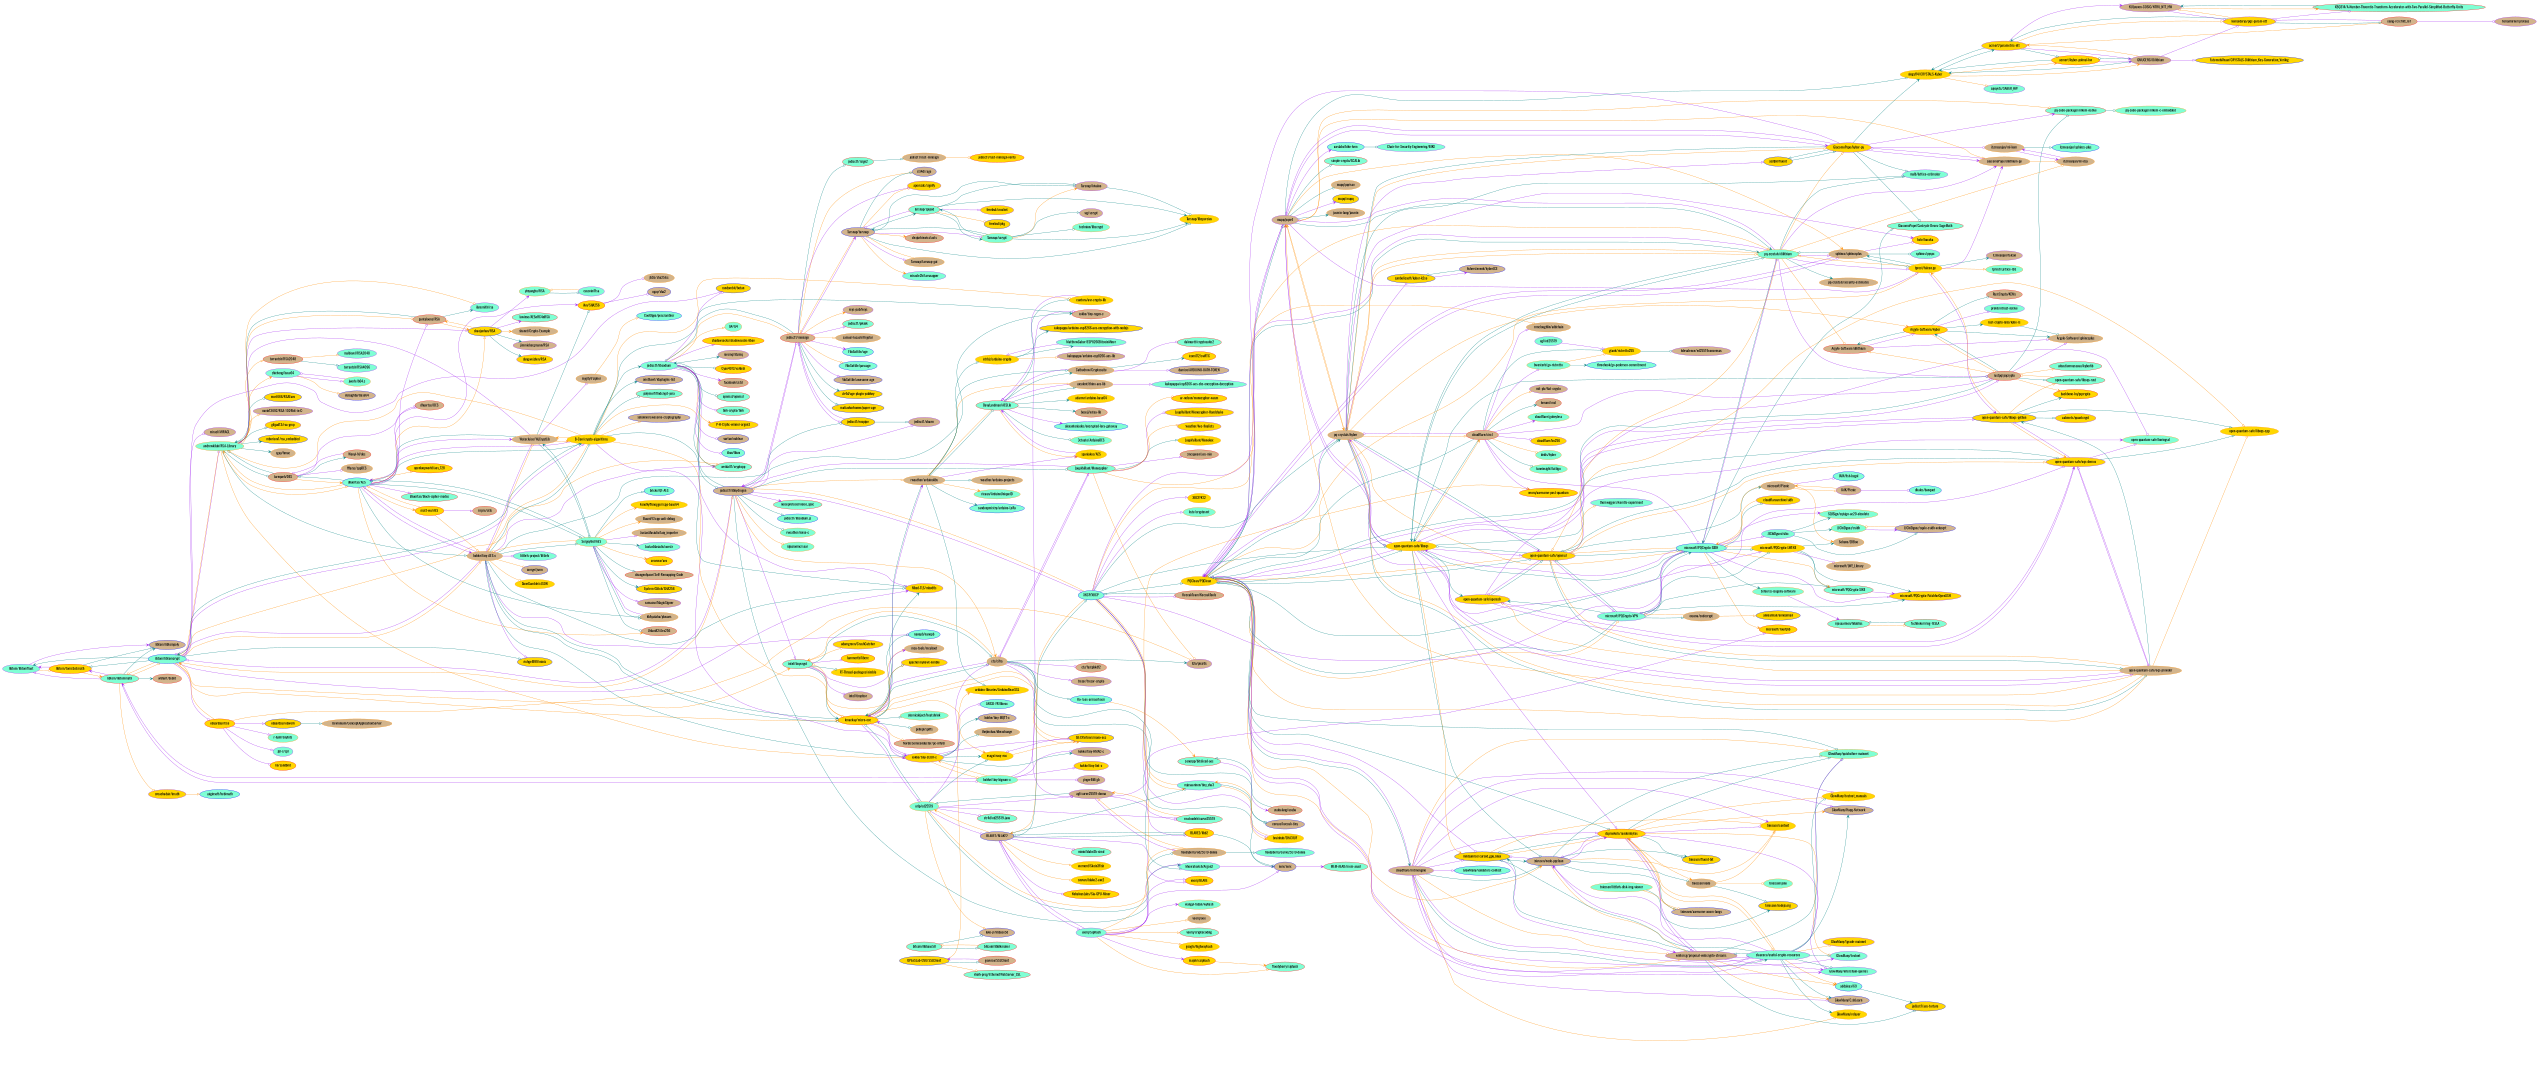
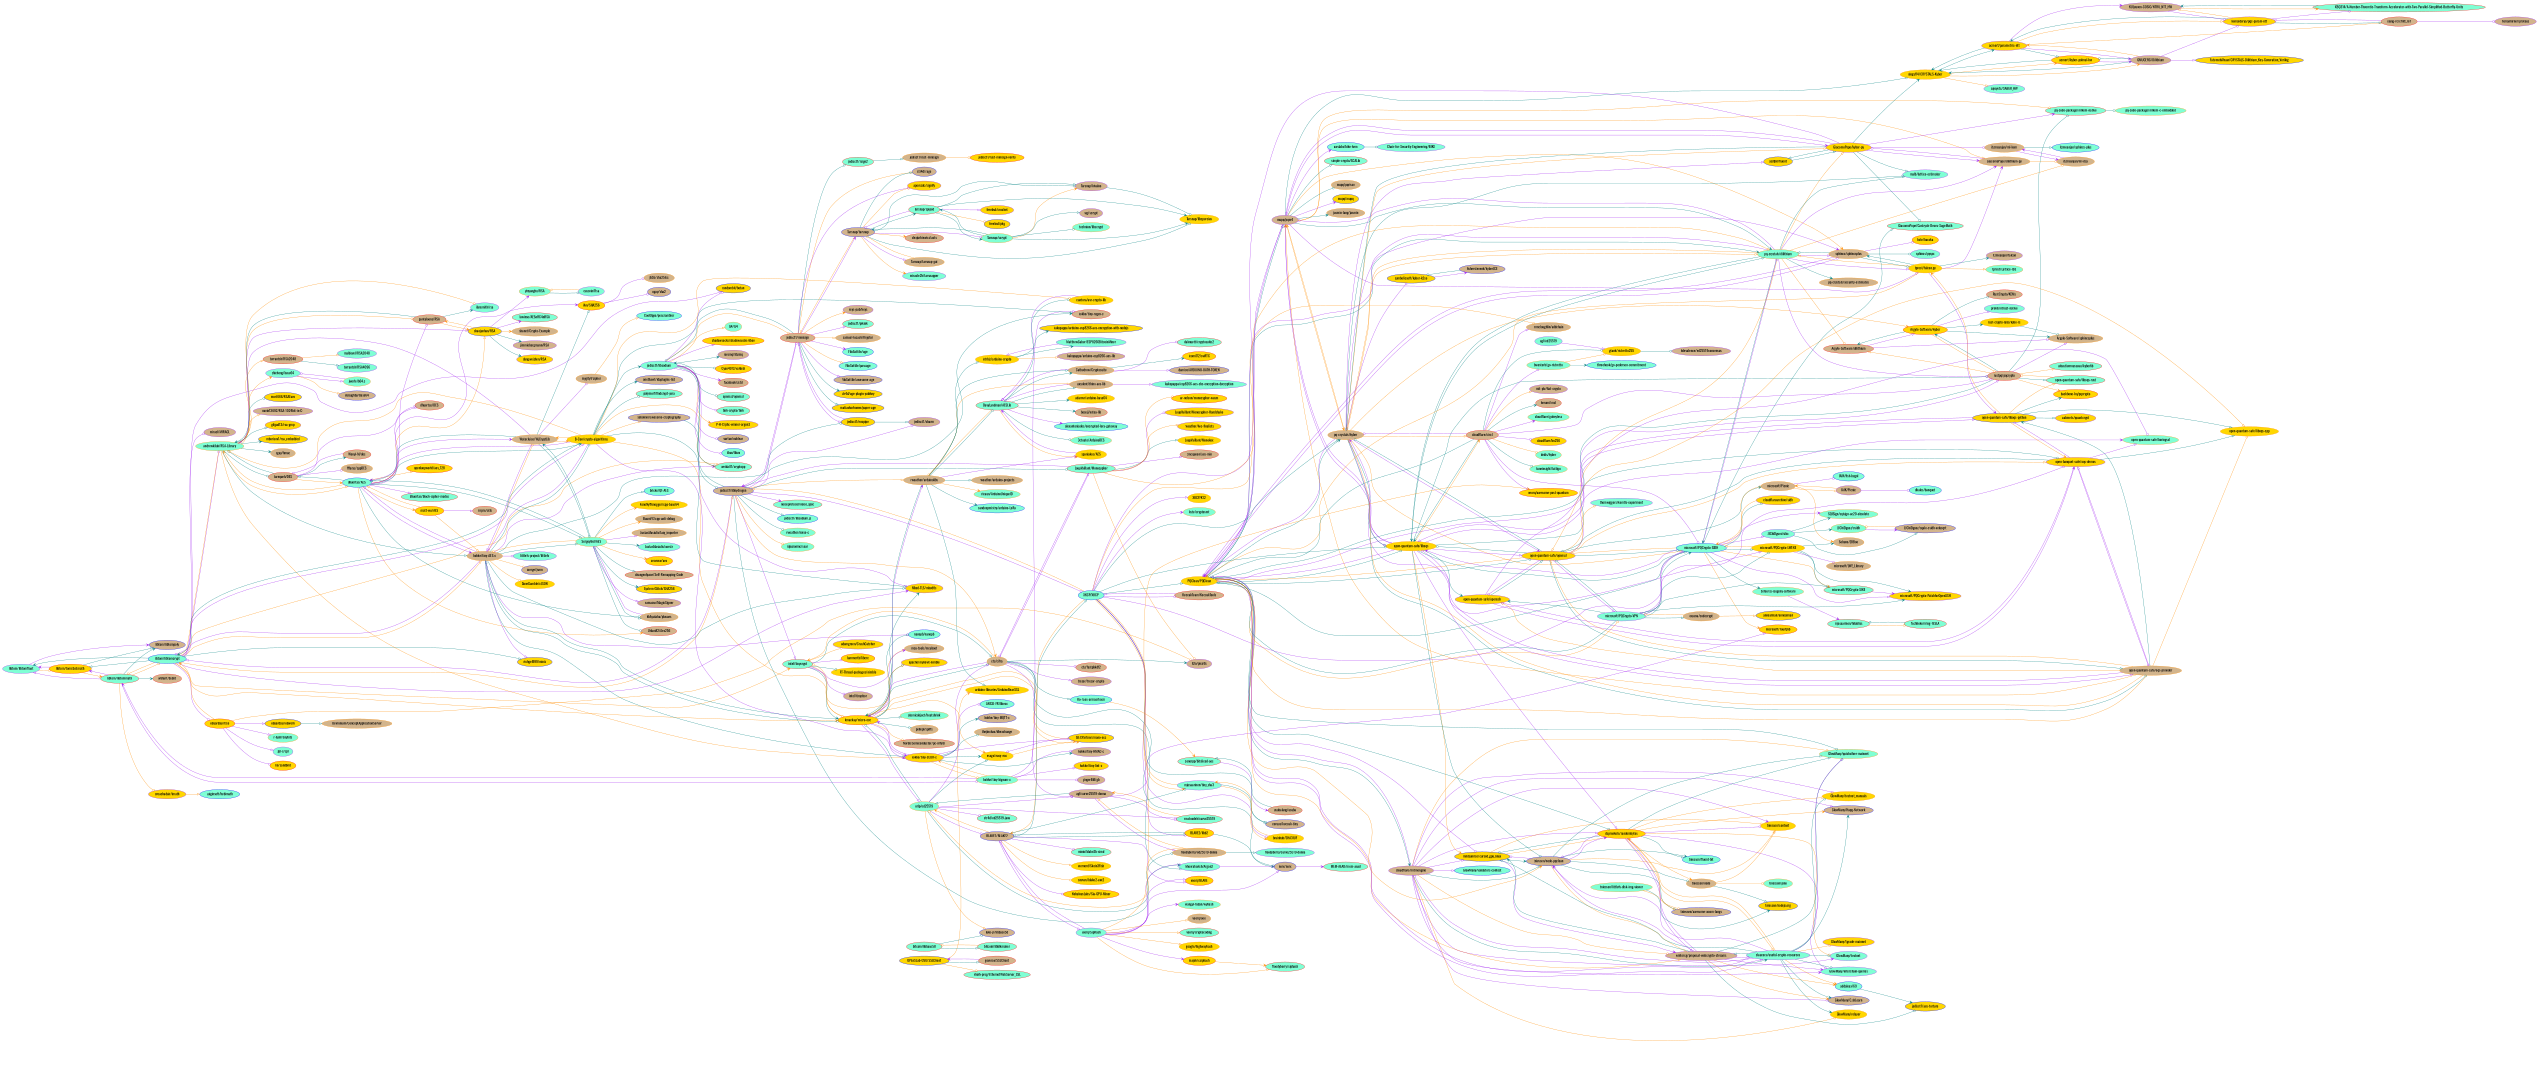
edge "pq-crystals/kyber" -> "kste/haraka": now "pq-crystals/kyber" -> "sphincs/sphincsplus"
edge "jedisct1/libsodium" -> "weidai11/cryptopp": now "sobolevn/awesome-cryptography" -> "weidai11/cryptopp"
node "open-quantum-safe/oqs-demos": label "open-quantum-safe/oqs-demos" -> "open-banquet-safe/oqs-demos"
edge "B-Con/crypto-algorithms" -> "kokke/tiny-AES-c": color darkorange -> purple
edge "XKCP/XKCP" -> "kste/cryptosmt": arrowhead onormal -> vee
edge "KeccakTeam/KeccakTools" -> "XKCP/XKCP": color teal -> purple
node "tniessen/fluent-bit": fillcolor gold -> aquamarine
